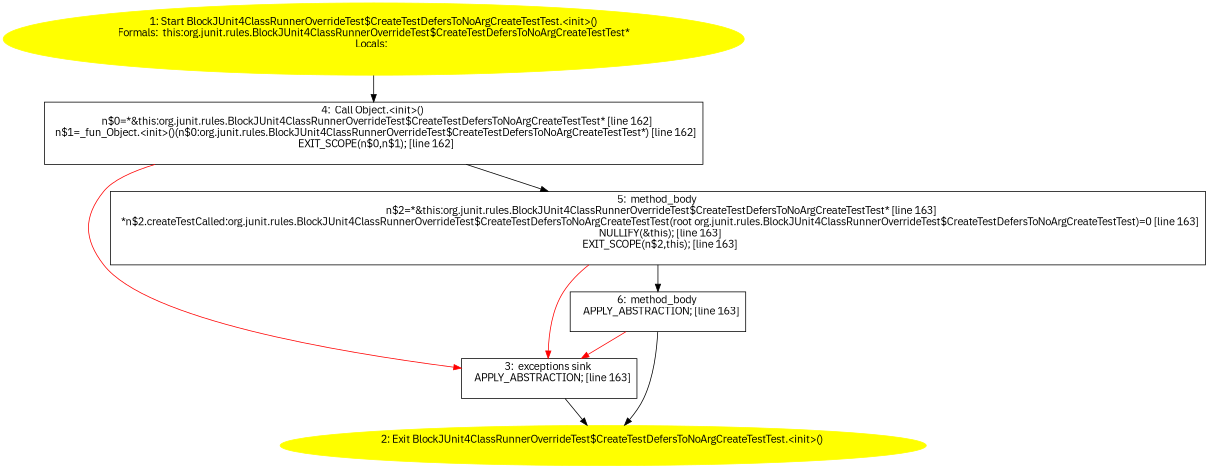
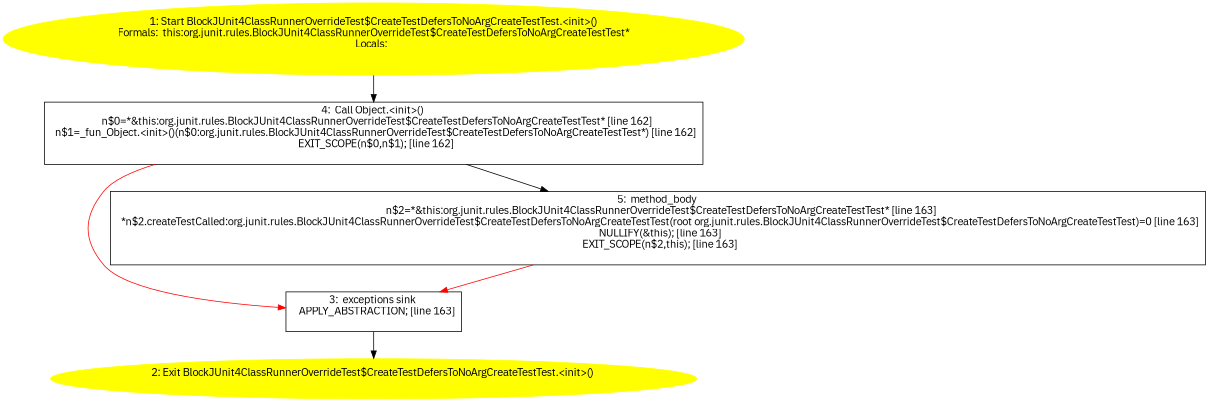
node "6:  method_body APPLY_ABSTRACTION; [line 163]": removed
